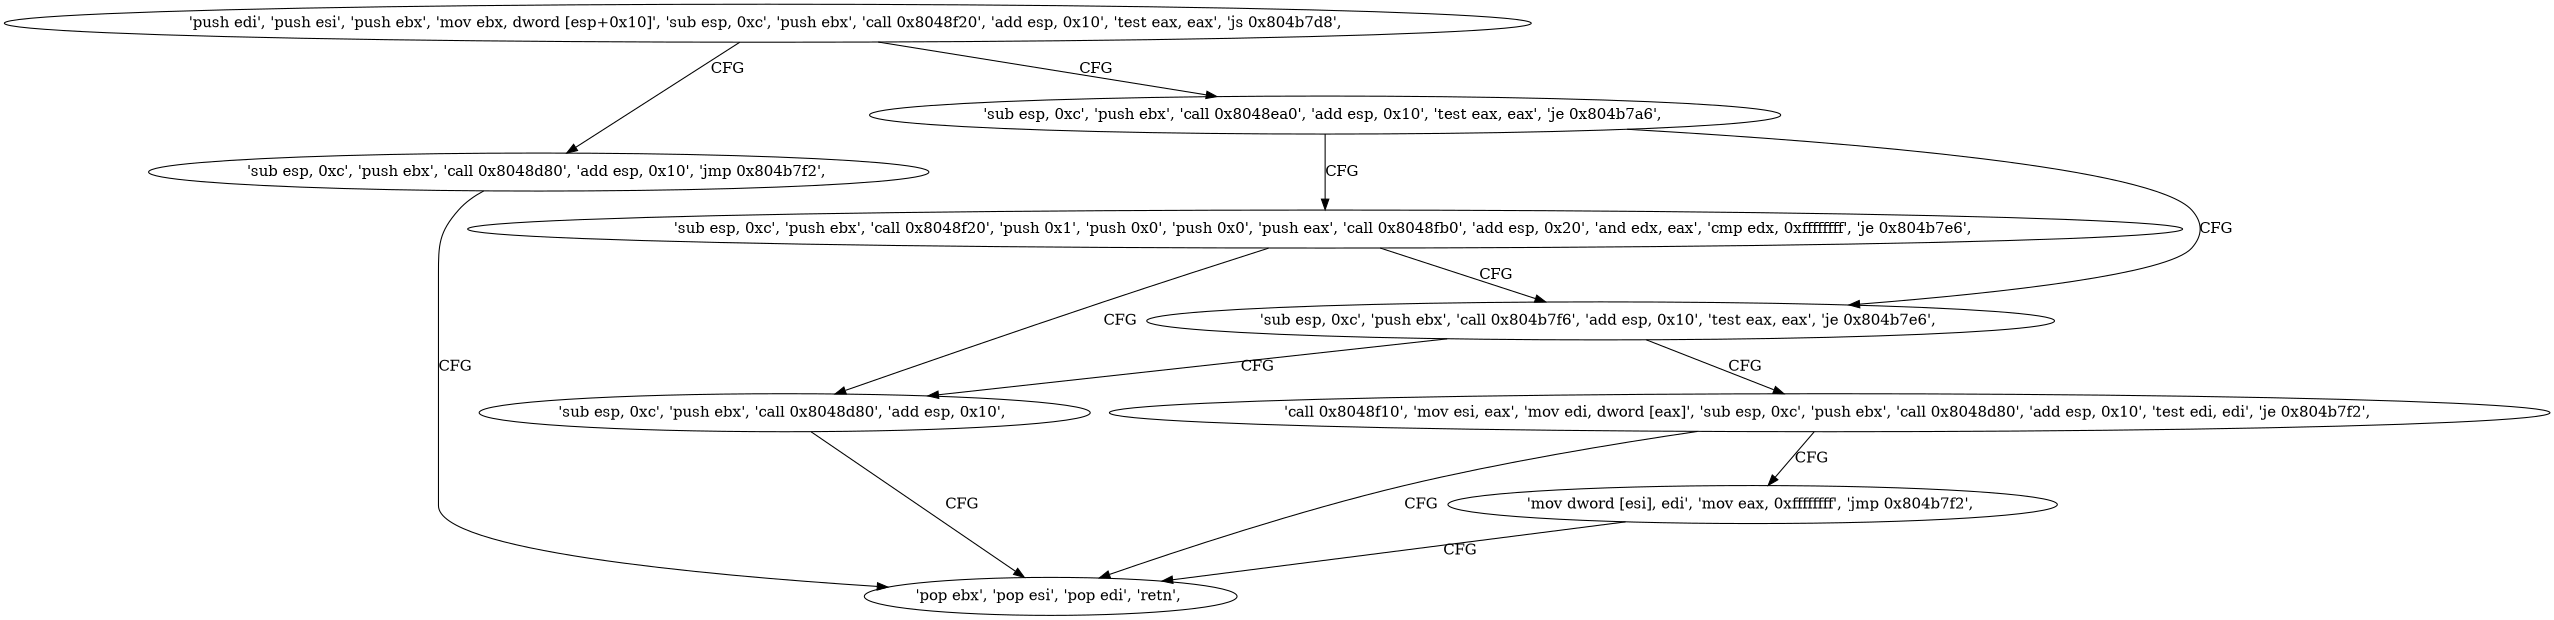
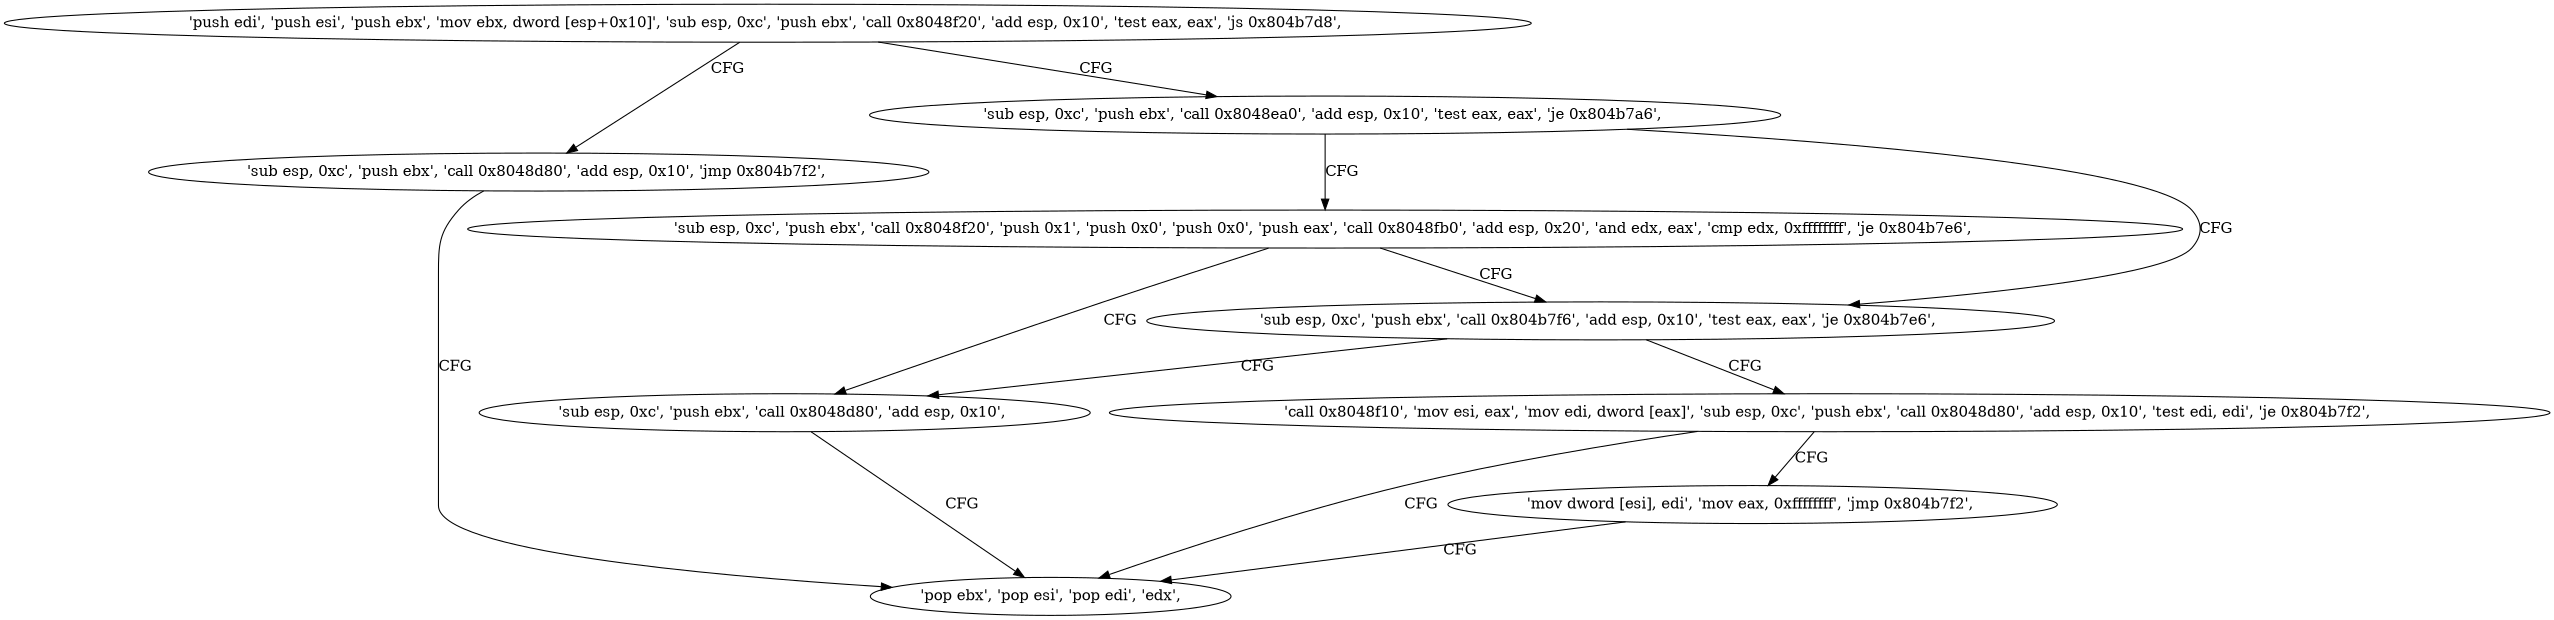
node "'pop ebx', 'pop esi', 'pop edi', 'retn',": label "'pop ebx', 'pop esi', 'pop edi', 'retn'," -> "'pop ebx', 'pop esi', 'pop edi', 'edx',"
